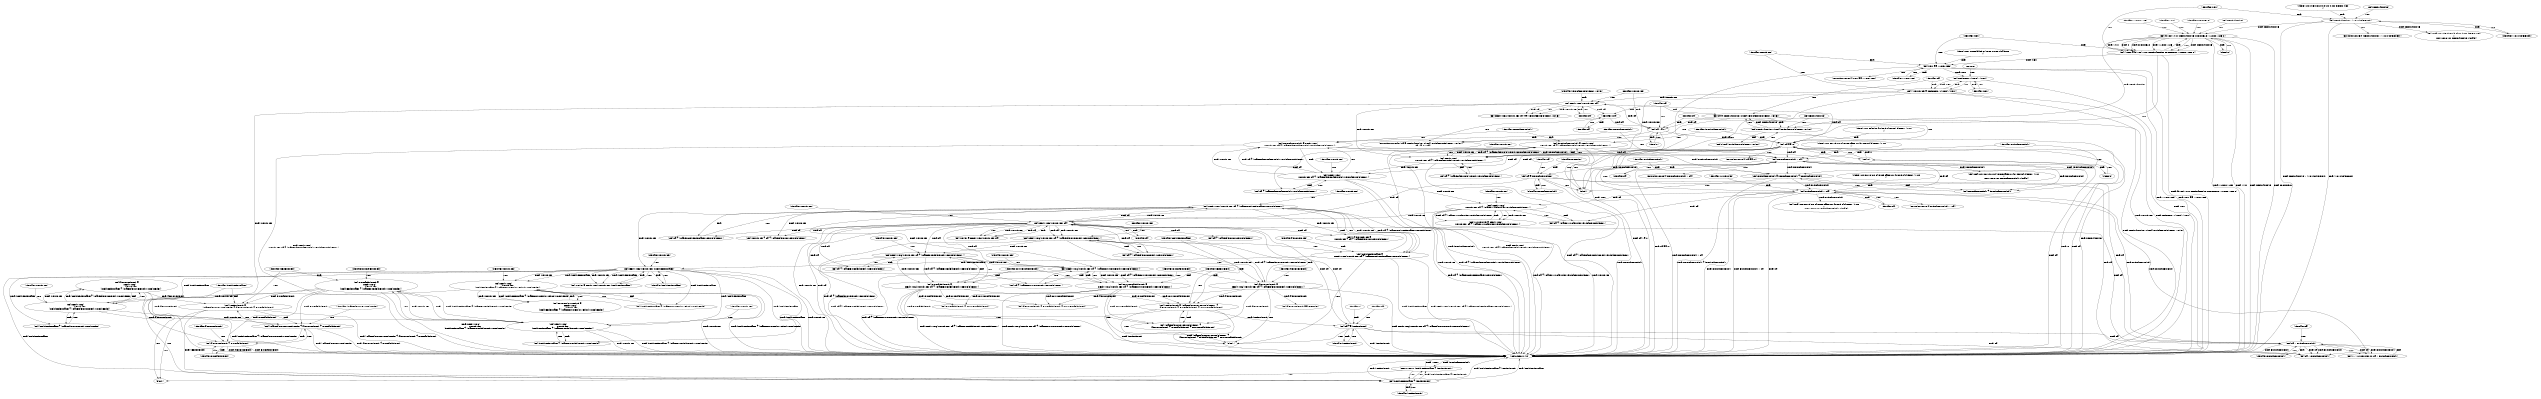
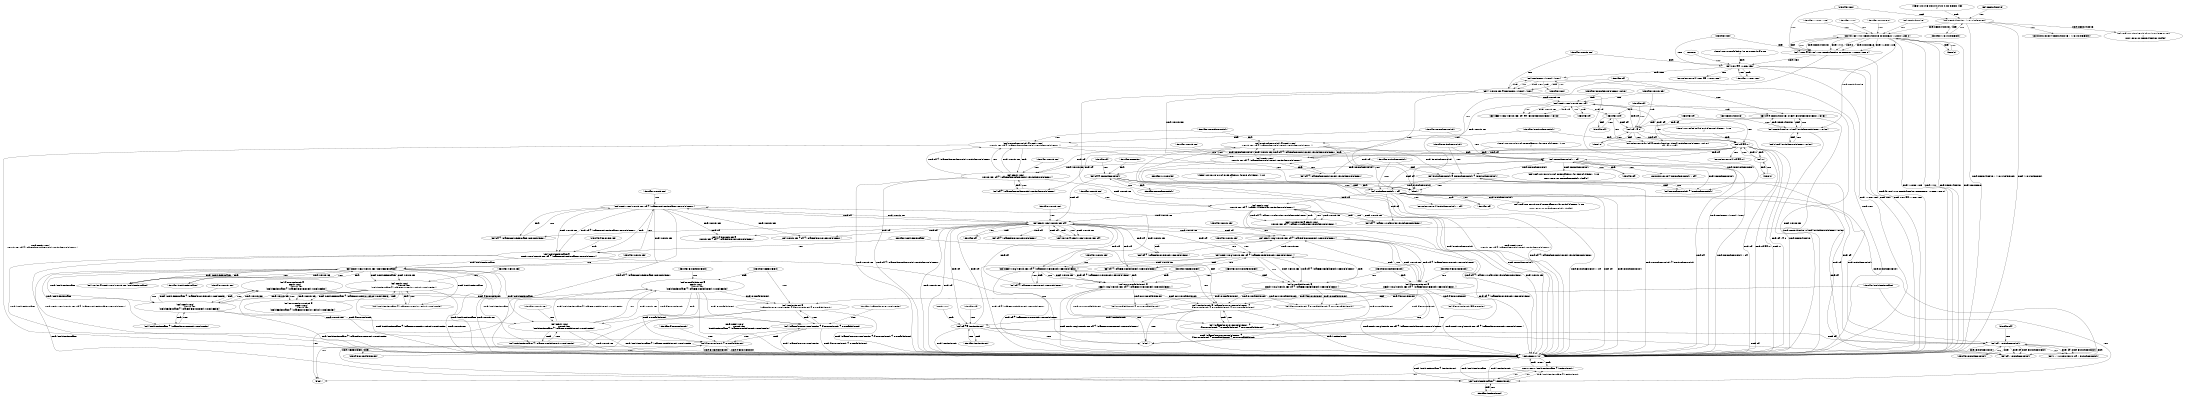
edge "1000175" -> "(Call,static_cast<uint8_t*>(mem))": now "1000175" -> "(Call,mem == MAP_FAILED)"
node "(Call,off = start_of_central_too)": label "(Call,off = start_of_central_too)" -> "(Call,off = start_of_central_dir)"
node "(Identifier,n)": label "(Identifier,n)" -> "(ReadUInt,n)"
edge "(MethodReturn,int)" -> "(Return,return local_header_offset + header_length;)": label "DDG: length_of_central_dir" -> "CFG: "
